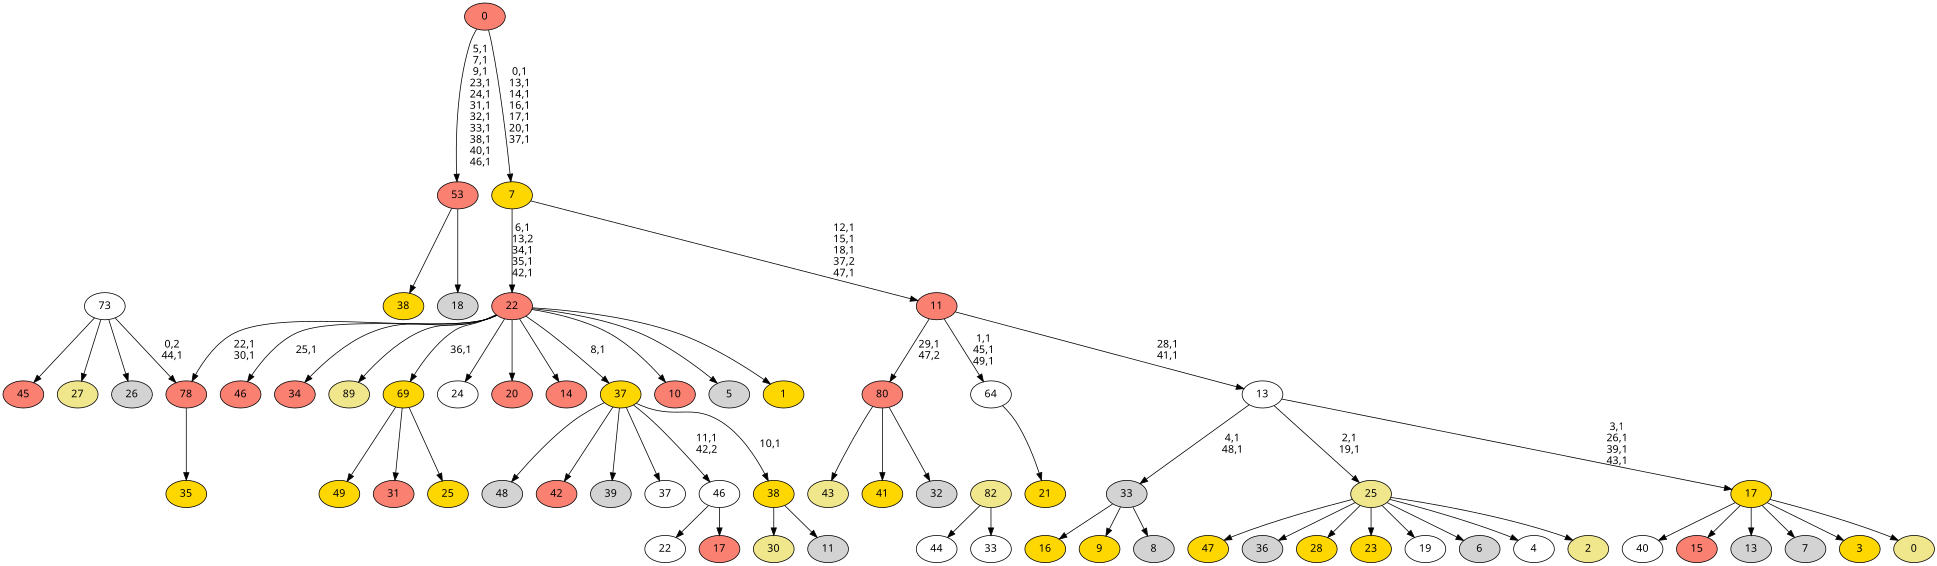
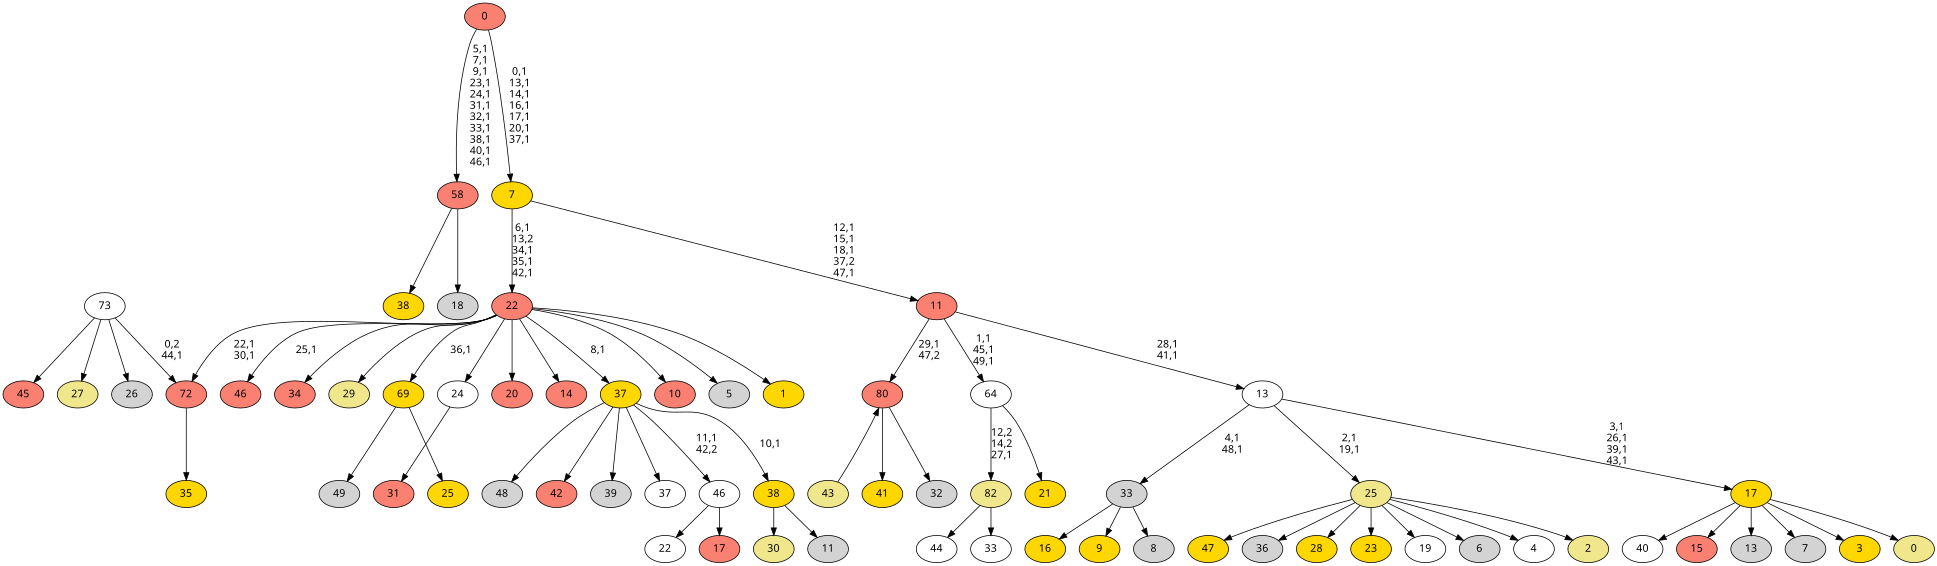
node "53": label "53" -> "58"
node "78": label "78" -> "72"
node "89": label "89" -> "29"
edge "69" -> "31": now "24" -> "31"
edge "80" -> "43": reversed
edge "64" -> "82": added, label "12,2 14,2 27,1"
node "49": fillcolor gold -> lightgrey
